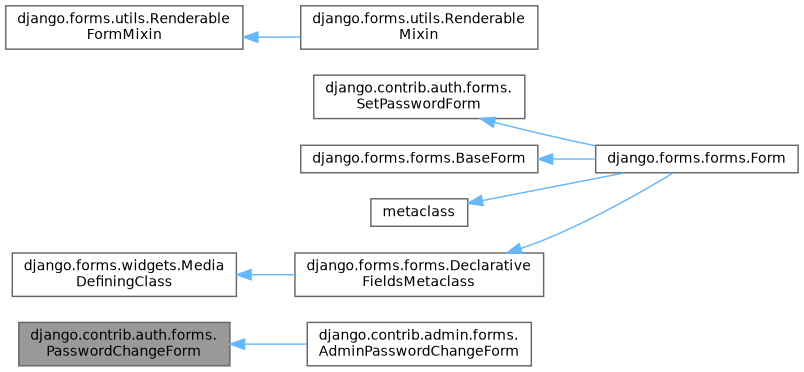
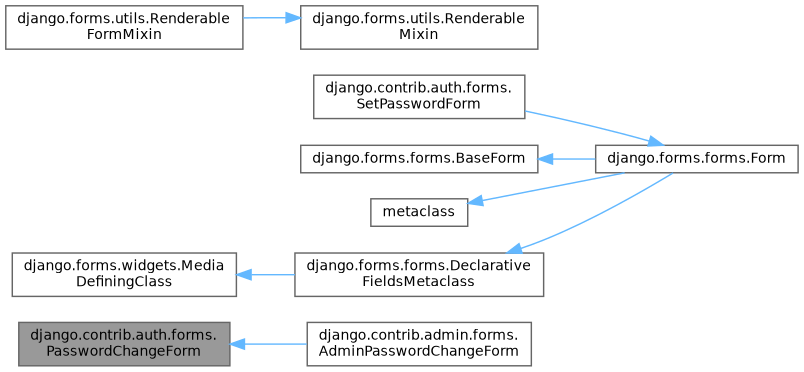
edge "django.forms.utils.Renderable Mixin" -> "django.forms.utils.Renderable FormMixin": reversed
edge "django.forms.forms.Form" -> "django.contrib.auth.forms. SetPasswordForm": reversed
